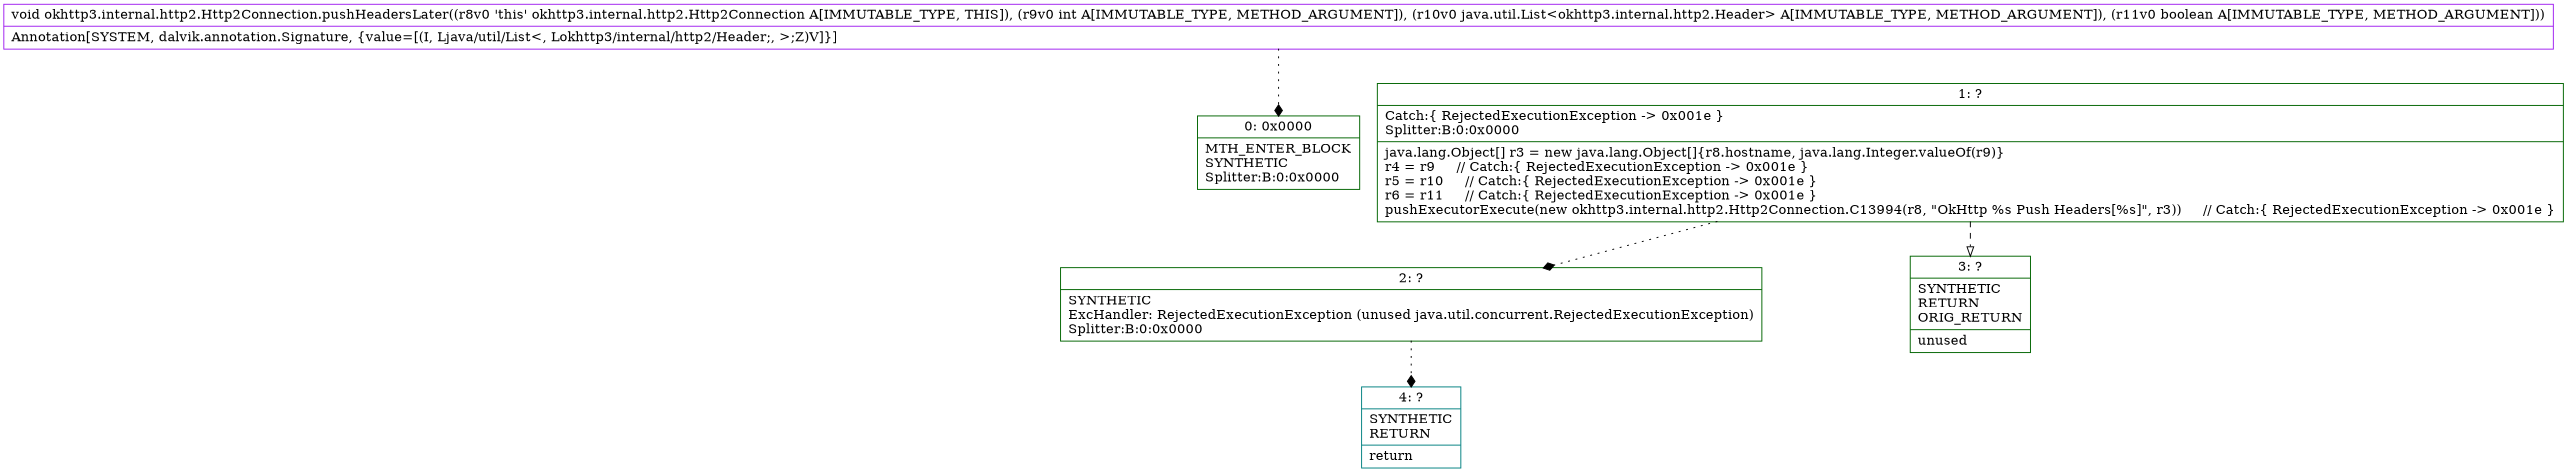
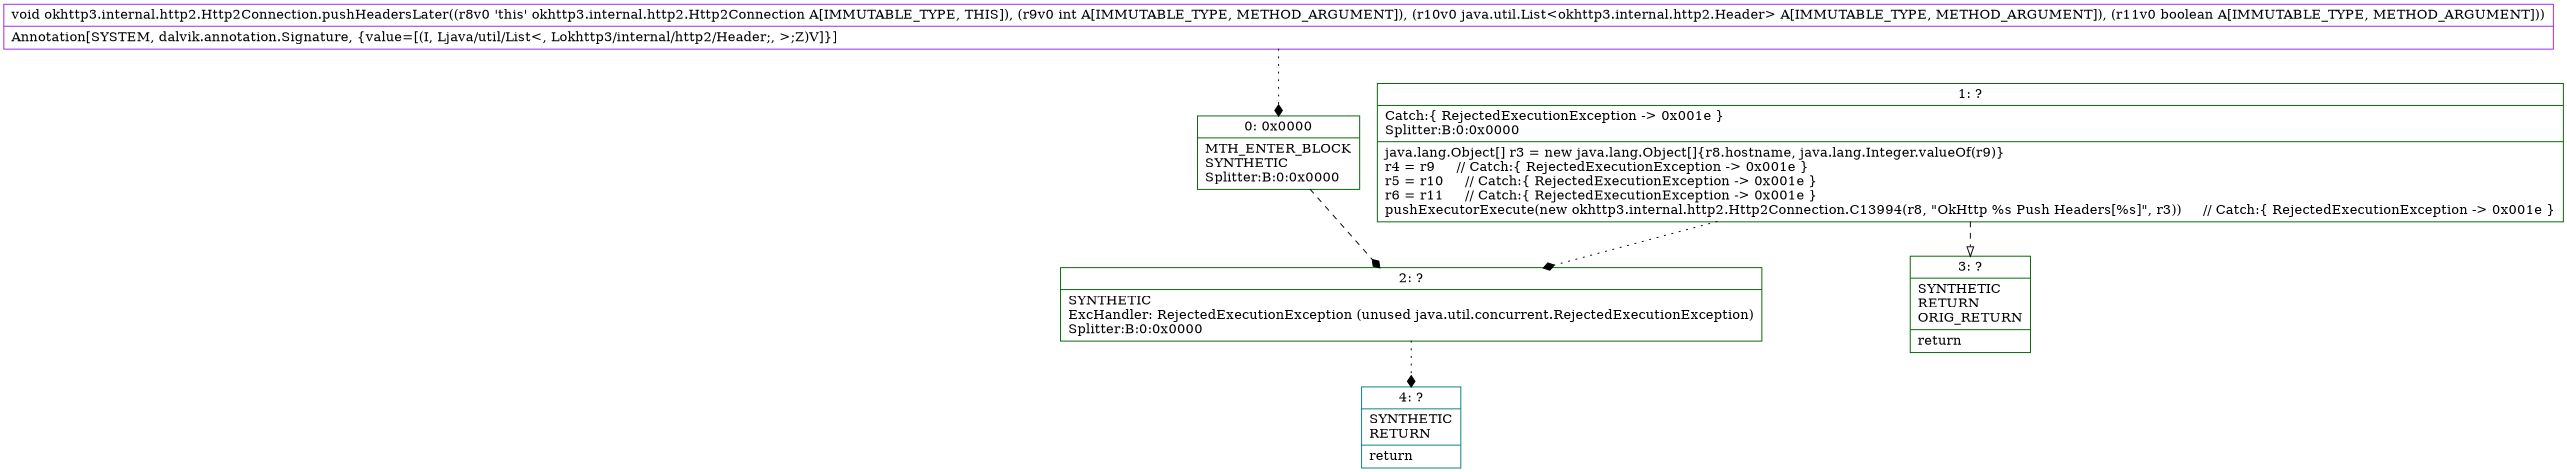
edge "0: 0x0000" -> "2: ?": added
node "3: ?": text "unused" -> "return"
